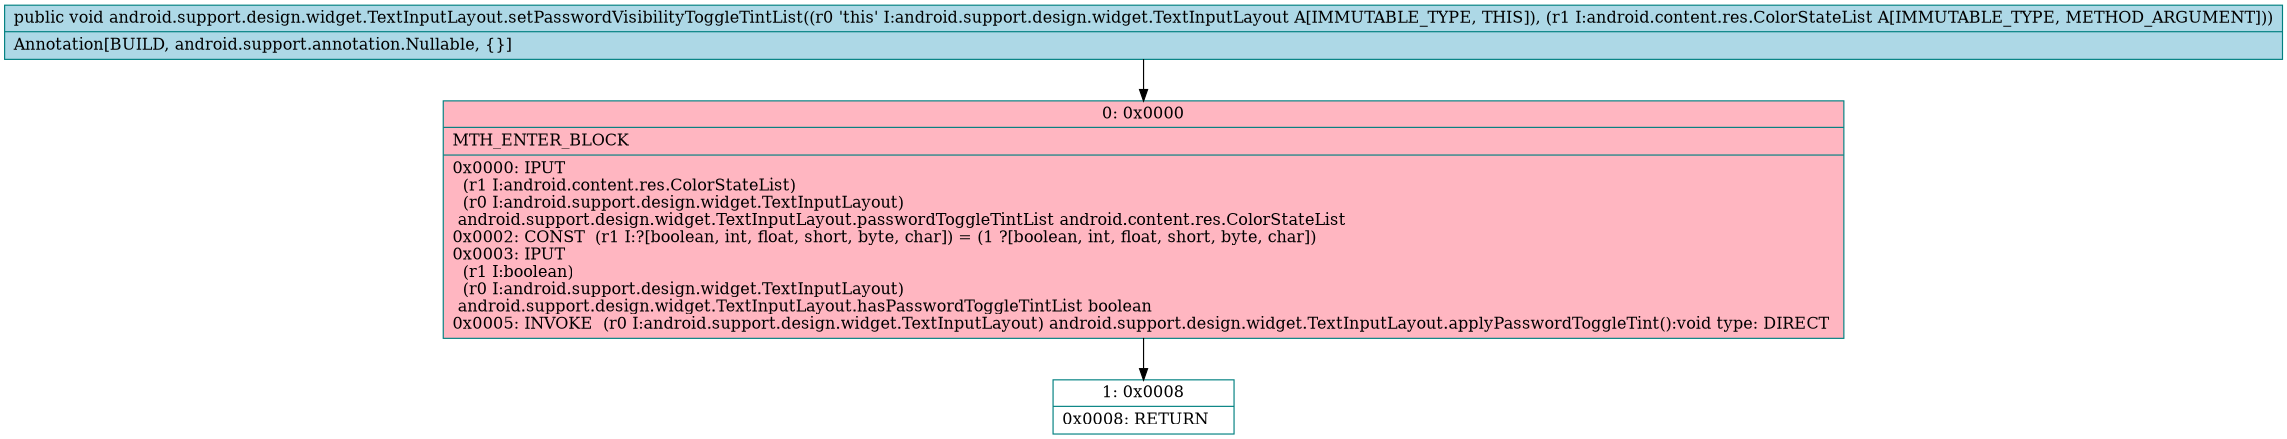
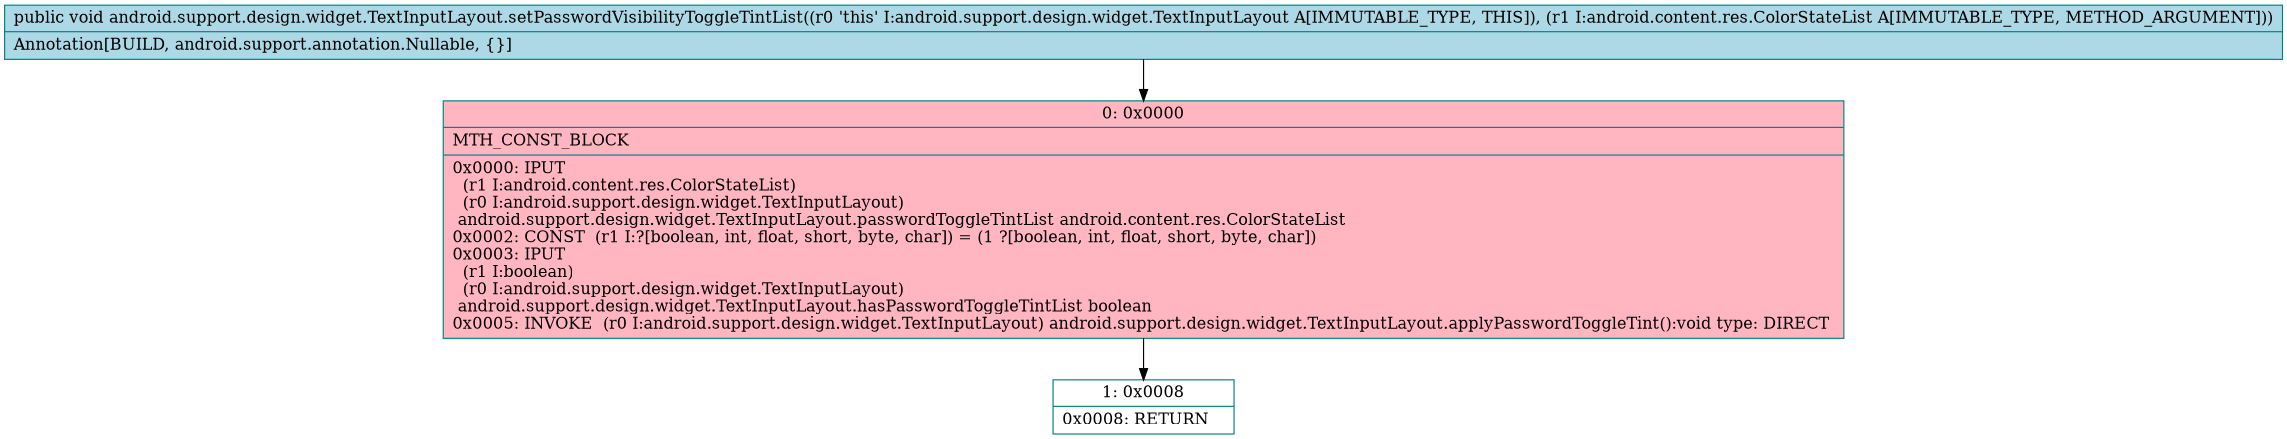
node "0: 0x0000": text "MTH_ENTER_BLOCK" -> "MTH_CONST_BLOCK"
